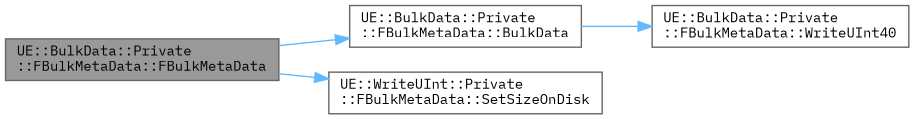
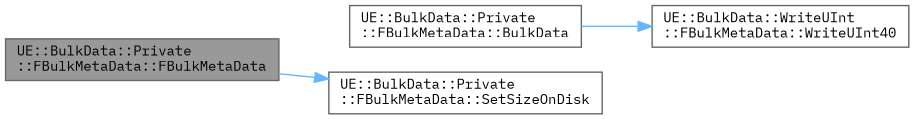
node "UE::BulkData::Private ::FBulkMetaData::WriteUInt40": label "UE::BulkData::Private ::FBulkMetaData::WriteUInt40" -> "UE::BulkData::WriteUInt ::FBulkMetaData::WriteUInt40"
edge "UE::BulkData::Private ::FBulkMetaData::FBulkMetaData" -> "UE::BulkData::Private ::FBulkMetaData::BulkData": removed
node "UE::WriteUInt::Private ::FBulkMetaData::SetSizeOnDisk": label "UE::WriteUInt::Private ::FBulkMetaData::SetSizeOnDisk" -> "UE::BulkData::Private ::FBulkMetaData::SetSizeOnDisk"
